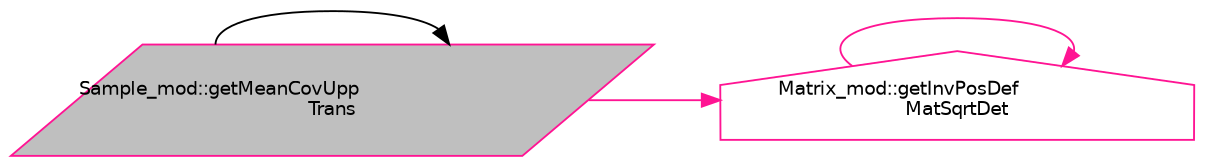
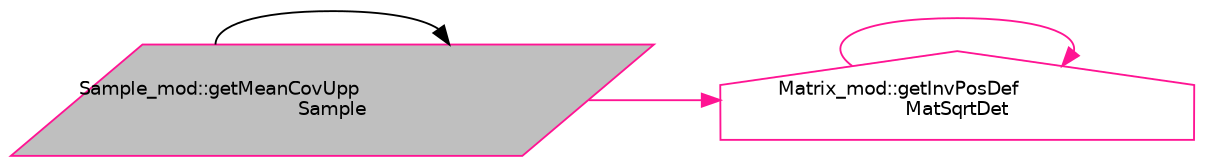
node "Sample_mod::getMeanCovUpp Trans": label "Sample_mod::getMeanCovUpp Trans" -> "Sample_mod::getMeanCovUpp Sample"
